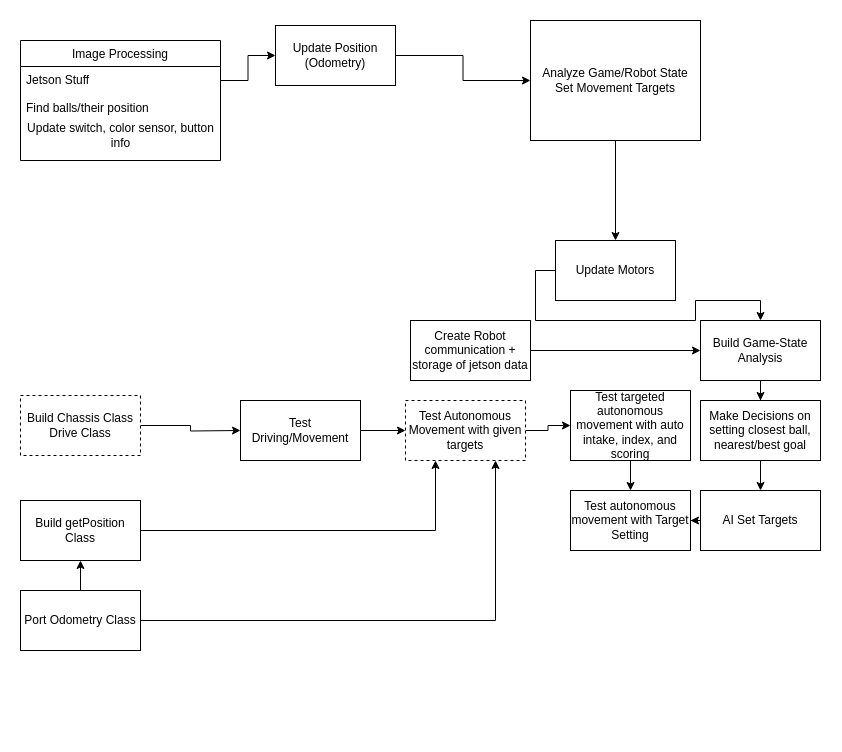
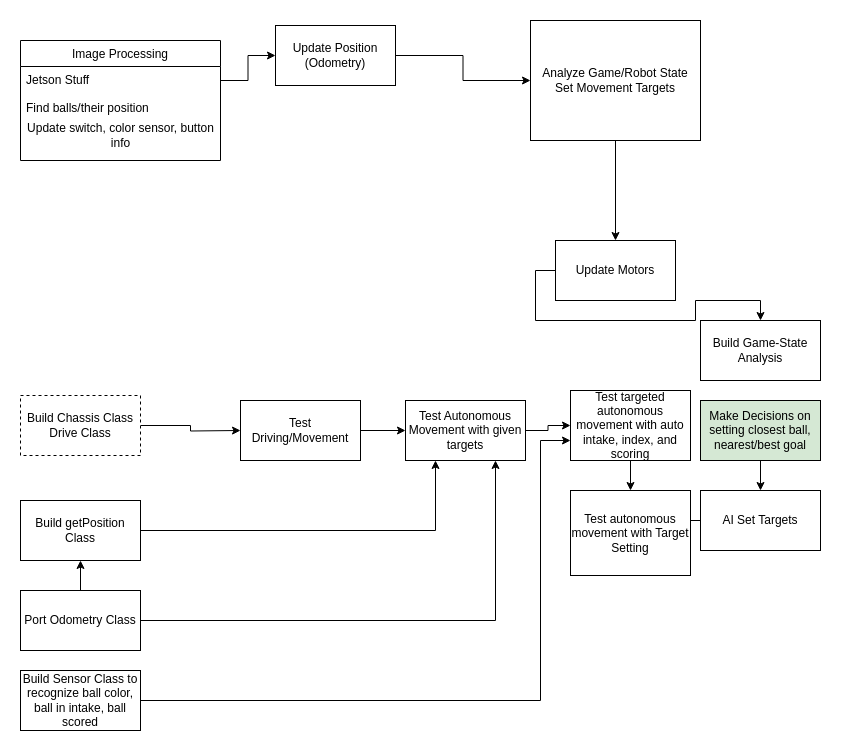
node "Create Robot communication + storage of jetson data": removed
edge "Create Robot communication + storage of jetson data" -> "Build Game-State Analysis": removed
edge "Build Game-State Analysis" -> "Make Decisions on setting closest ball, nearest/best goal": removed
node "Test Autonomous Movement with given targets": style dashed -> solid
node "Make Decisions on setting closest ball, nearest/best goal": fillcolor #ffffff -> #d5e8d4
node "Test autonomous movement with Target Setting": size 120x60 -> 120x85
node "Build Sensor Class to recognize ball color, ball in intake, ball scored": added
edge "Build Sensor Class to recognize ball color, ball in intake, ball scored" -> "Test targeted autonomous movement with auto intake, index, and scoring": added
